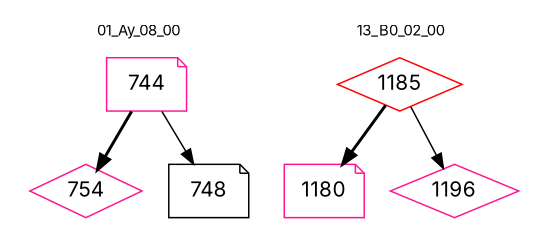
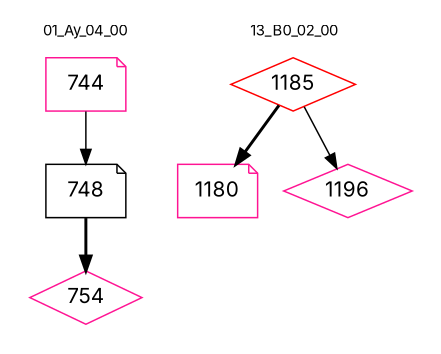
cluster "01_Ay_08_00": label "01_Ay_08_00" -> "01_Ay_04_00"
edge "744" -> "754": now "748" -> "754"
